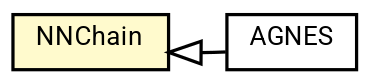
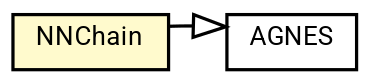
edge "AGNES" -> "NNChain": reversed
